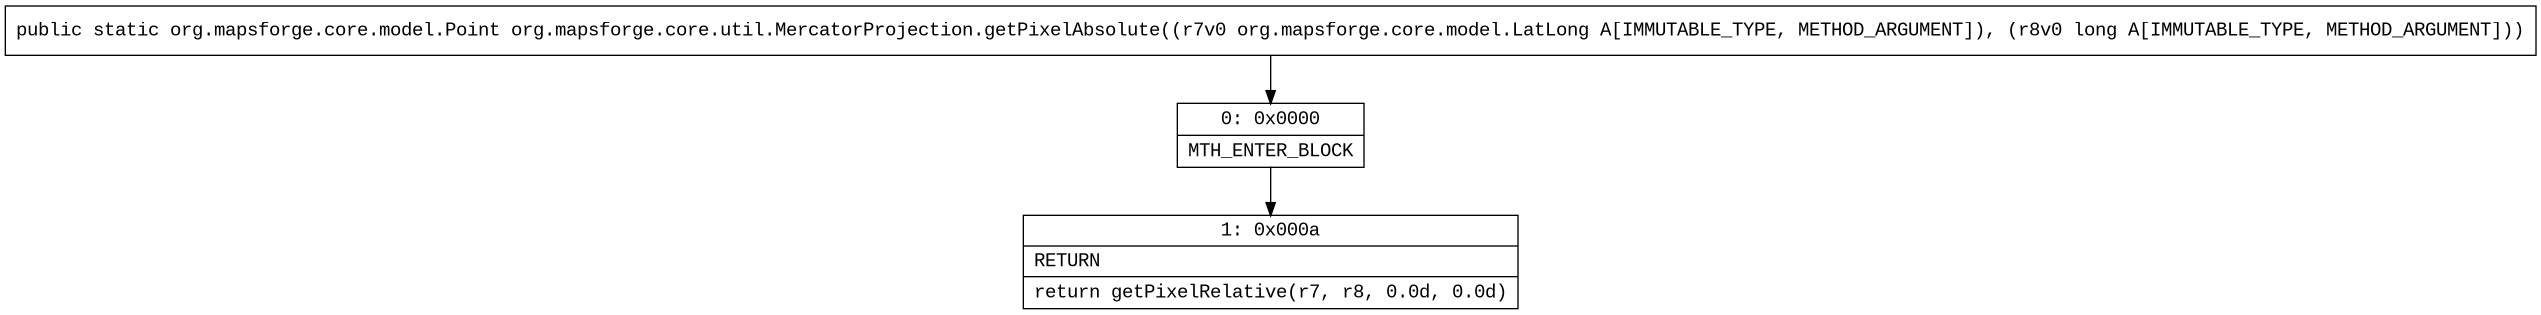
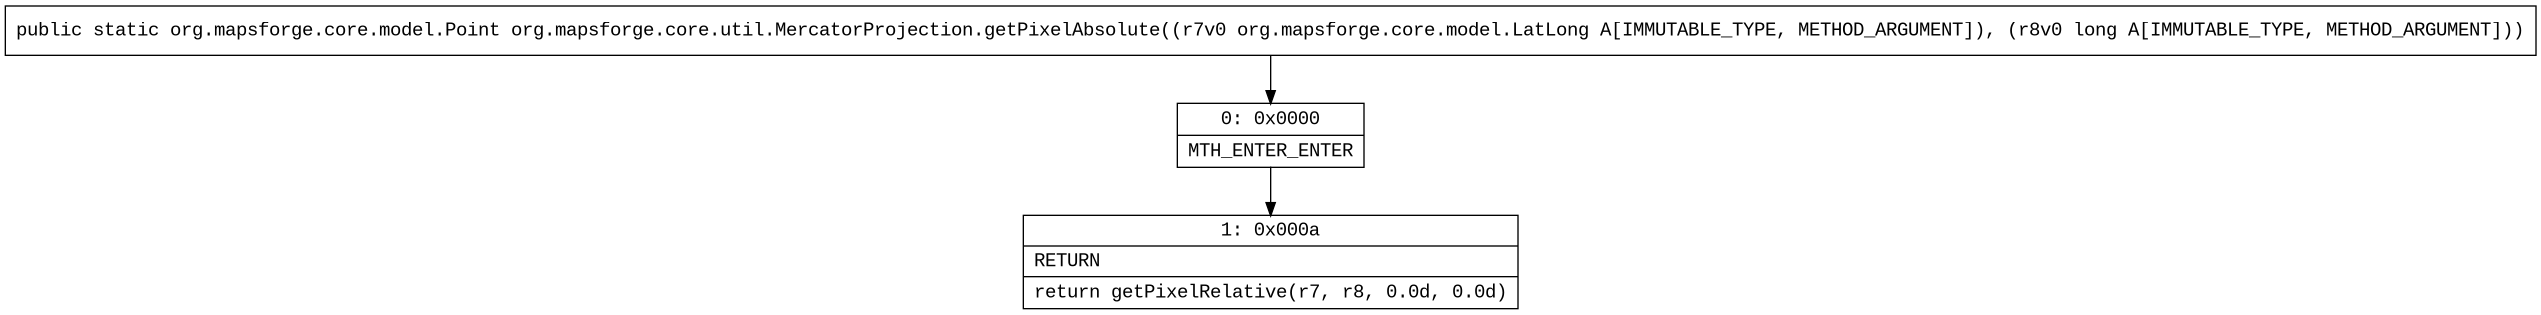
node "0: 0x0000": text "MTH_ENTER_BLOCK" -> "MTH_ENTER_ENTER"
